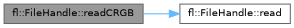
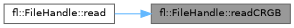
edge "fl::FileHandle::readCRGB" -> "fl::FileHandle::read": reversed
